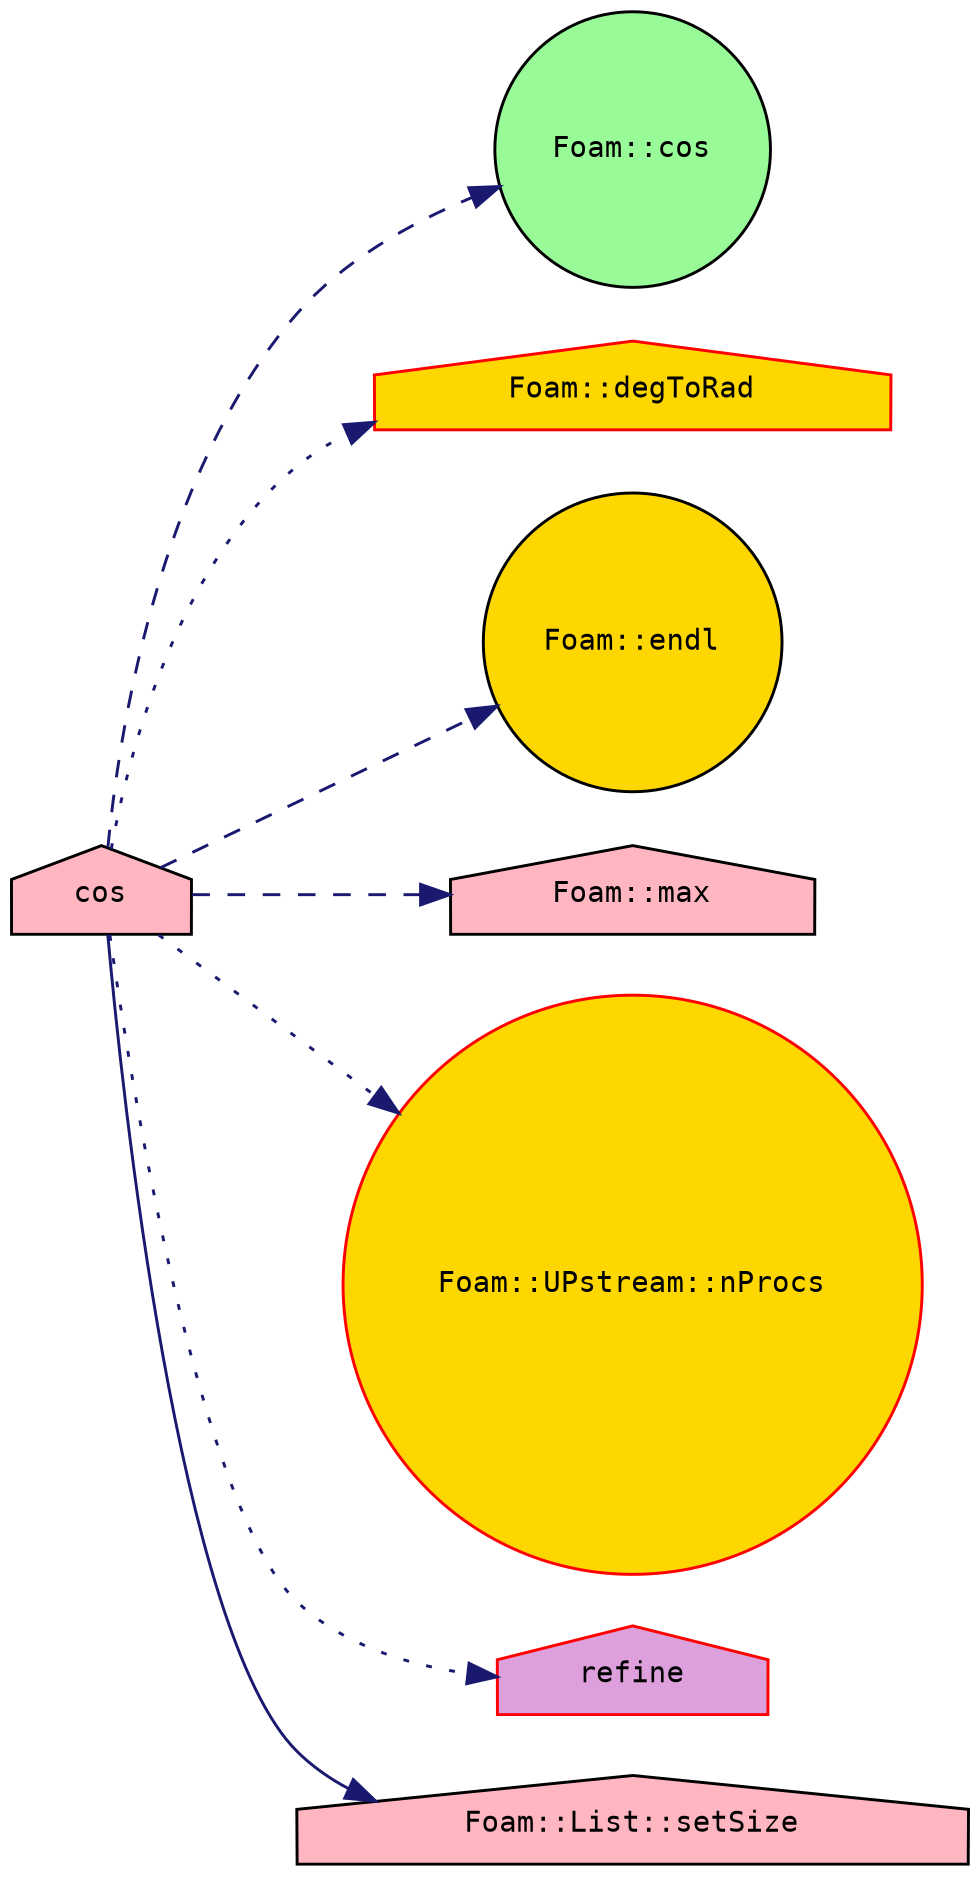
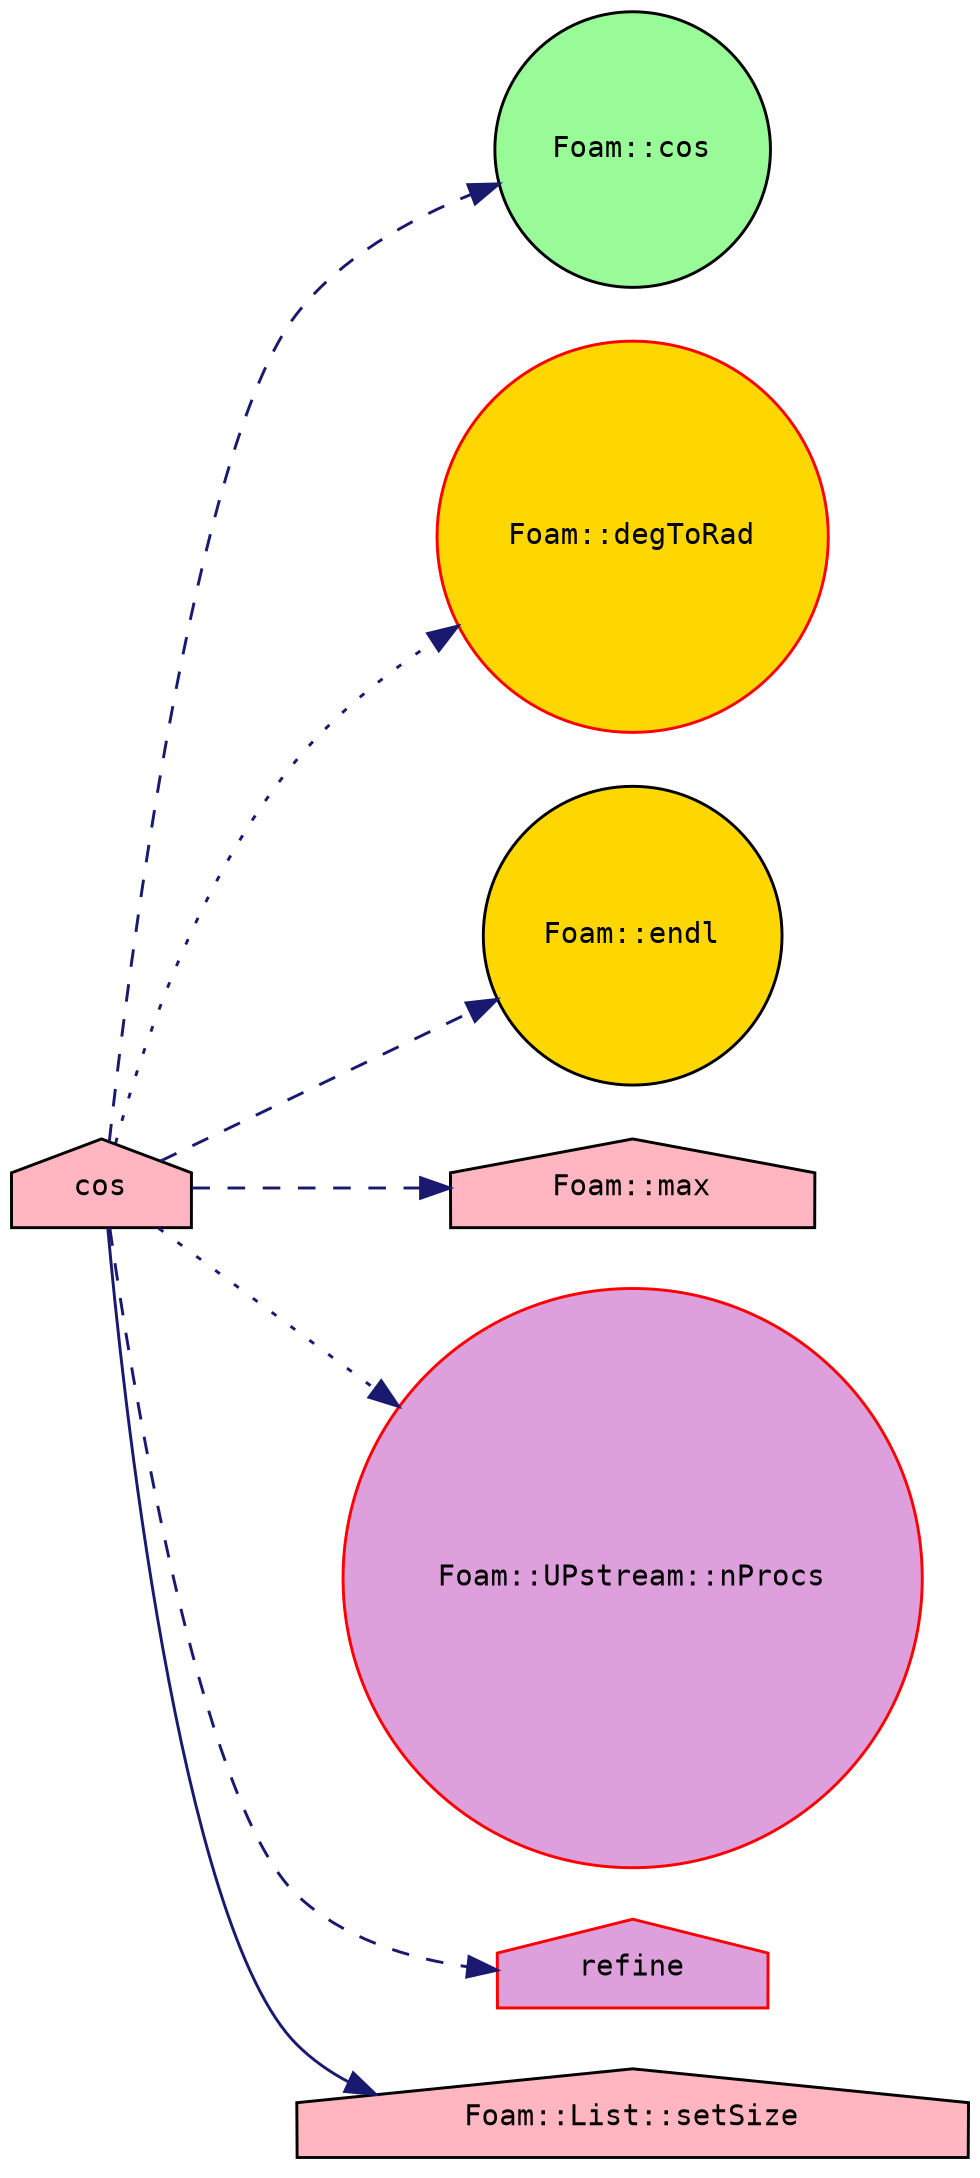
node "Foam::degToRad": shape house -> circle
node "Foam::UPstream::nProcs": fillcolor gold -> plum
edge "cos" -> "refine": style dotted -> dashed
